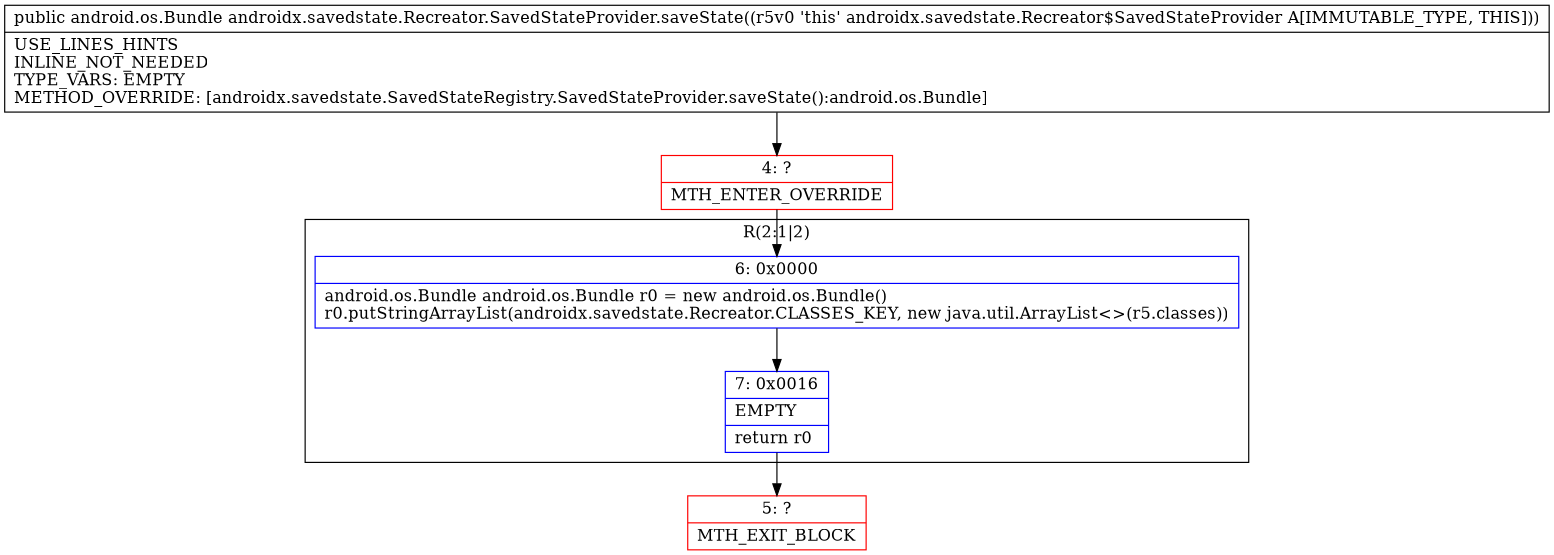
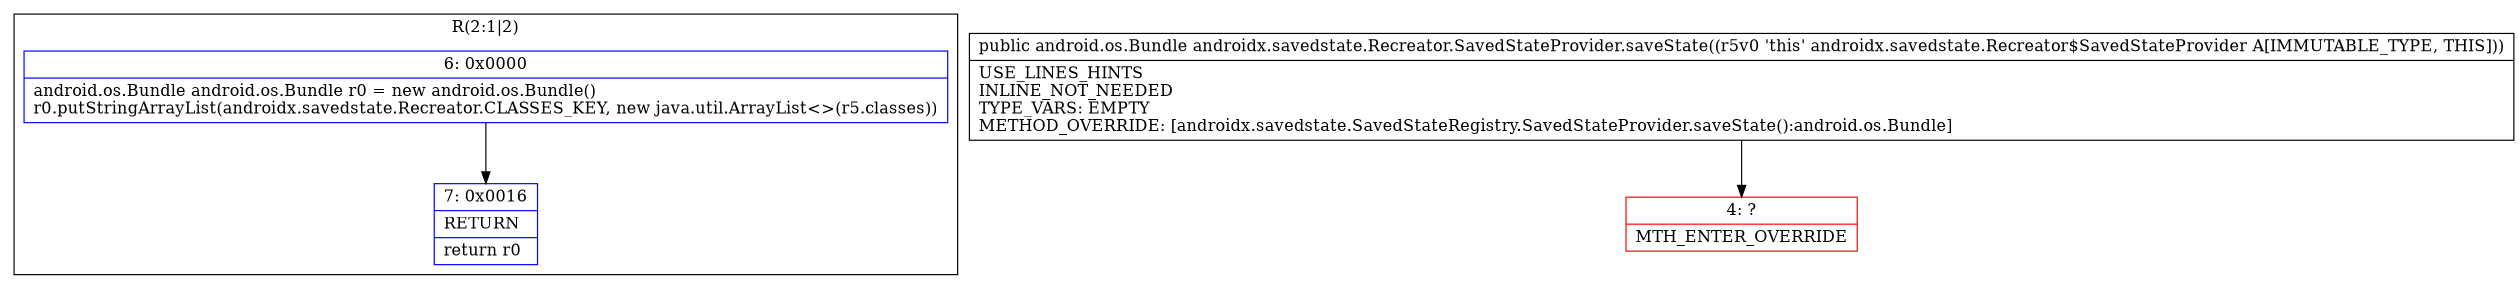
edge "4: ?" -> "6: 0x0000": removed
node "7: 0x0016": text "EMPTY" -> "RETURN"
node "5: ?": removed
